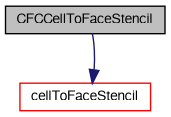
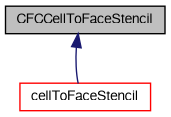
edge "CFCCellToFaceStencil" -> "cellToFaceStencil": reversed
